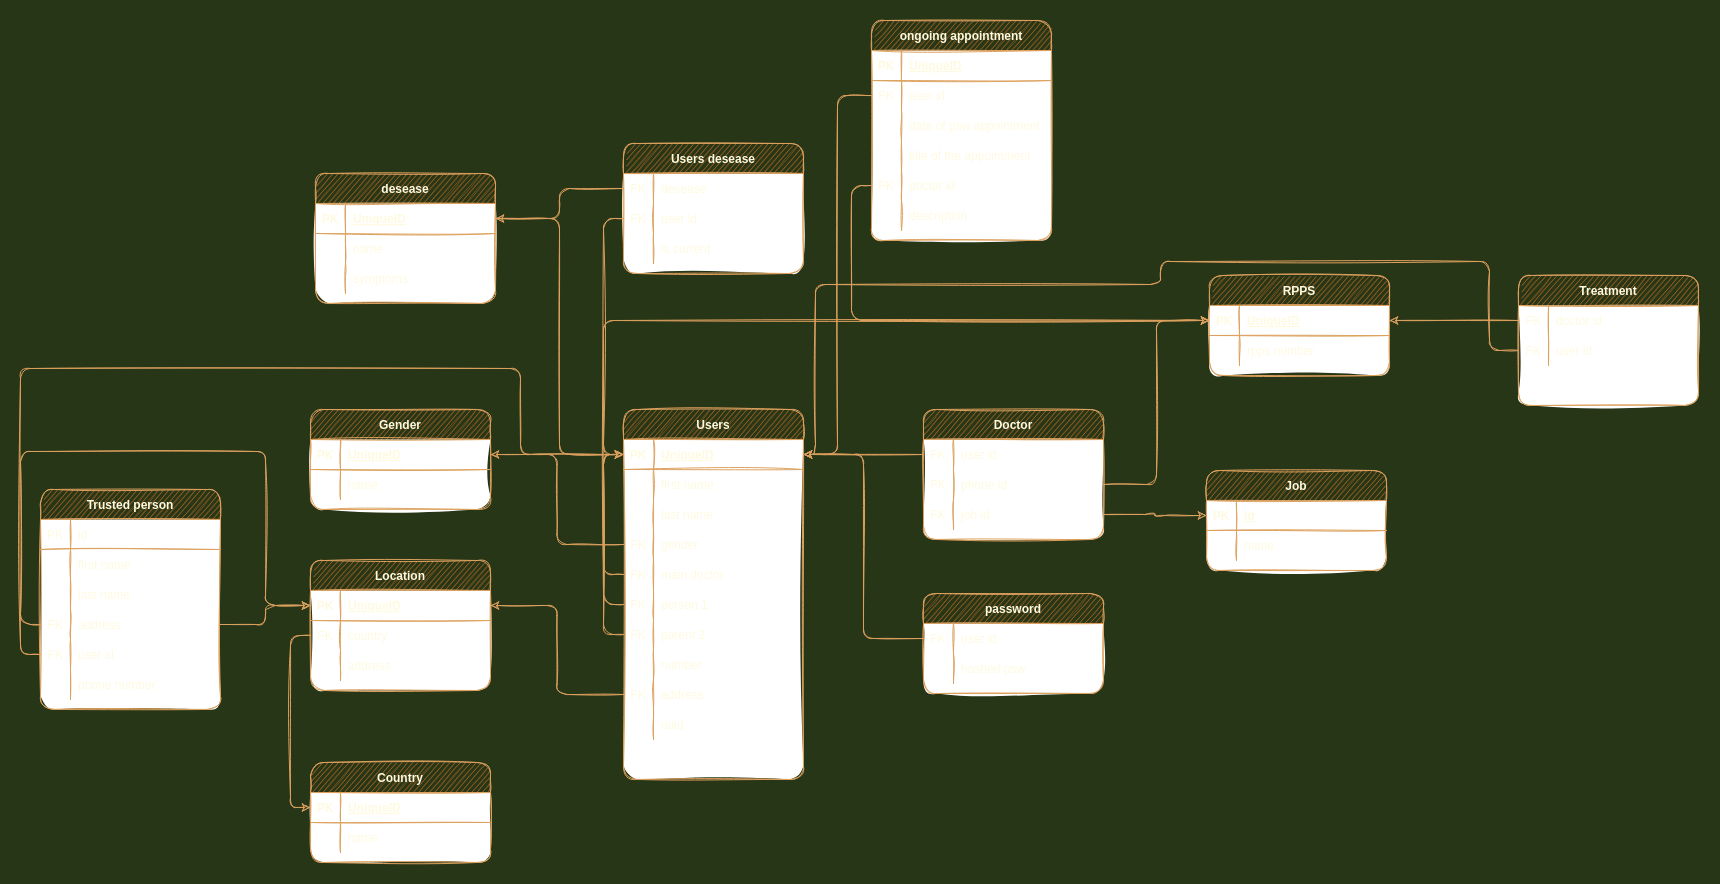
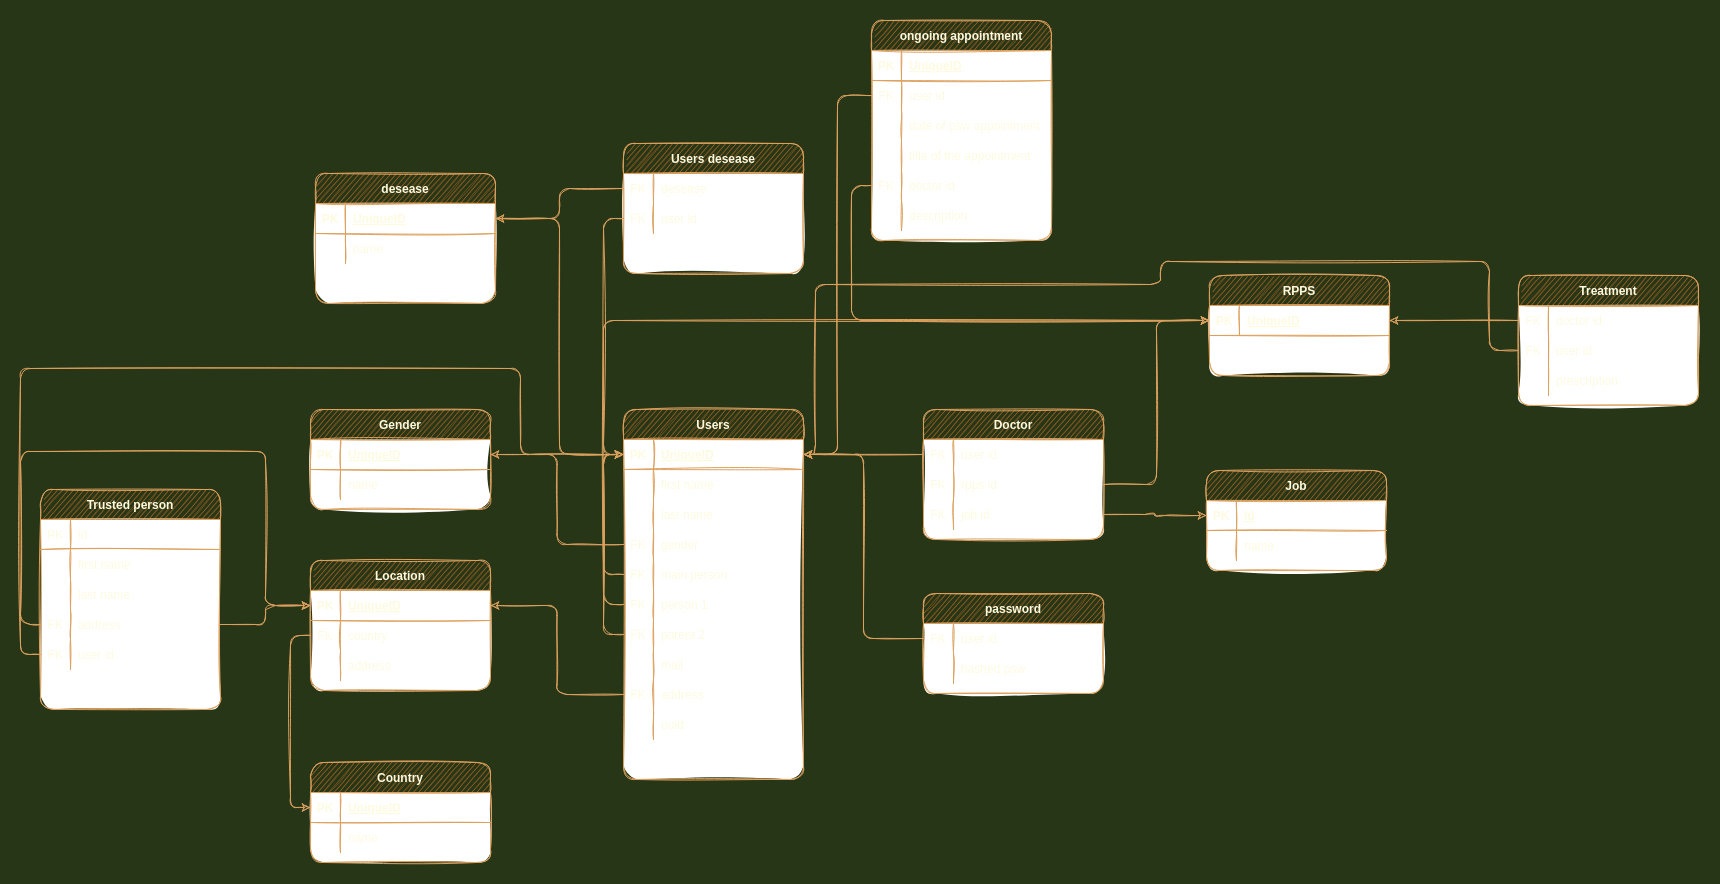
node "is current": removed
node "symptoms": removed
node "rpps number": removed
node "prescription": added
node "phone id": label "phone id" -> "rpps id"
node "main doctor": label "main doctor" -> "main person"
node "number": label "number" -> "mail"
node "phone number": removed
